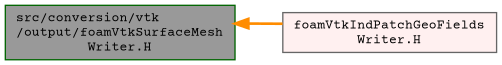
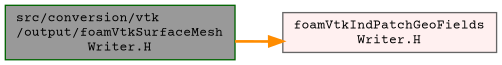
edge "foamVtkIndPatchGeoFields Writer.H" -> "src/conversion/vtk /output/foamVtkSurfaceMesh Writer.H": reversed
